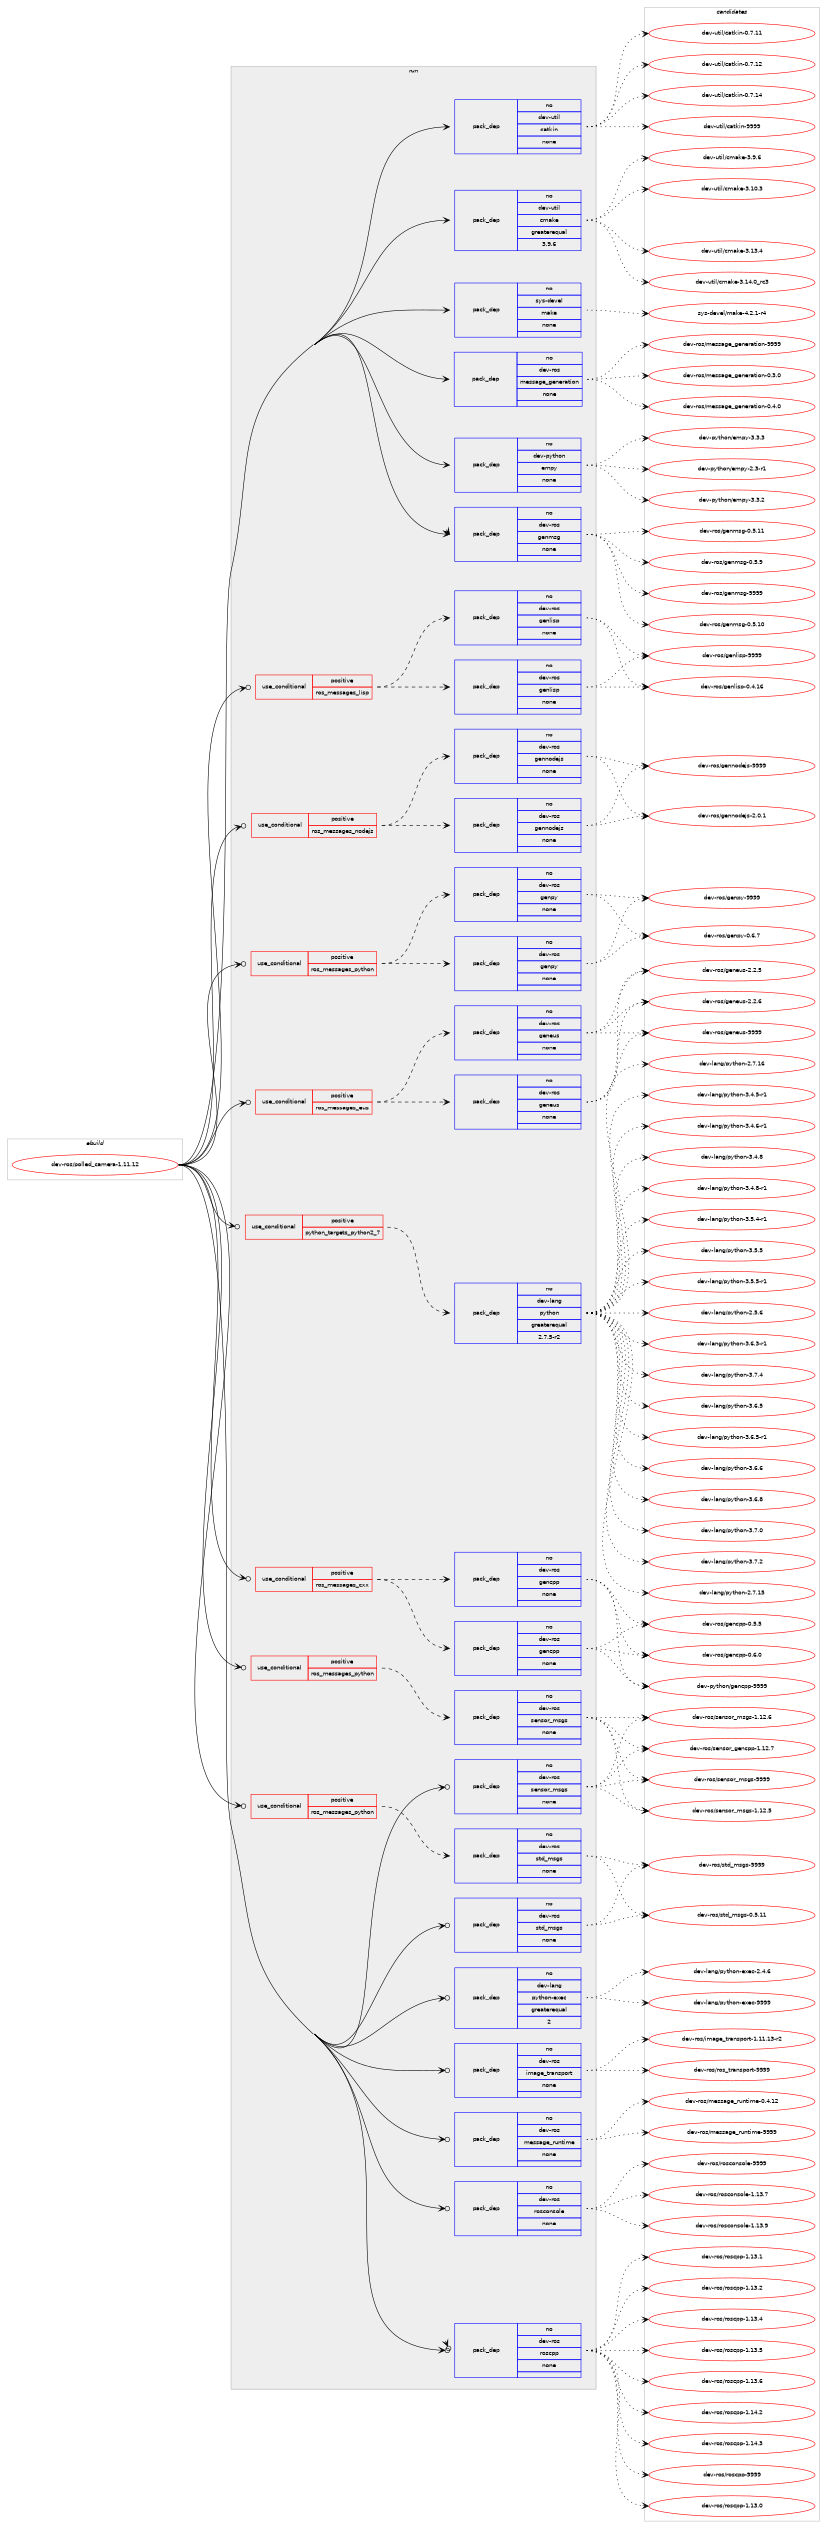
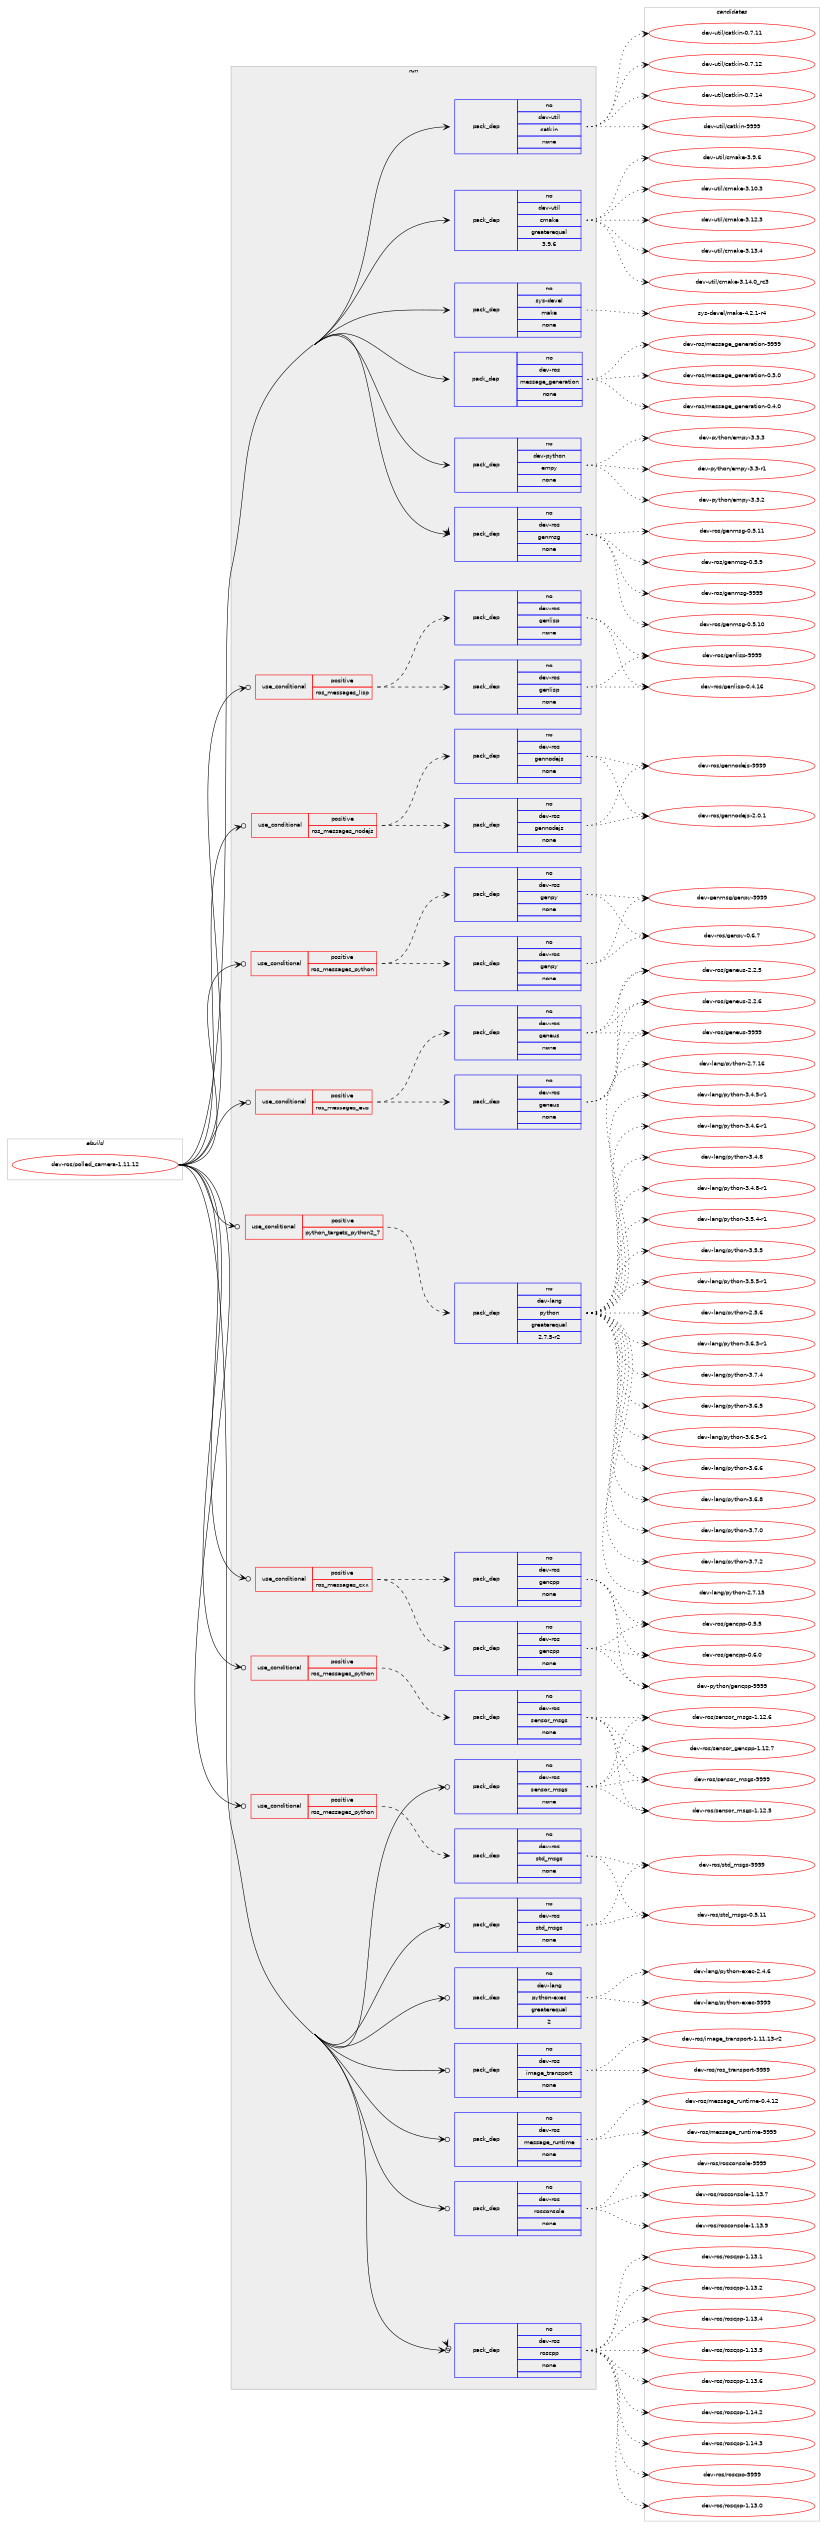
node "dev-util/cmake-3.12.3": added
node "dev-python/empy-2.3-r1": label "dev-python/empy-2.3-r1" -> "dev-python/empy-3.3-r1"
node "dev-ros/genpy-9999": label "dev-ros/genpy-9999" -> "dev-genmsg/genpy-9999"
